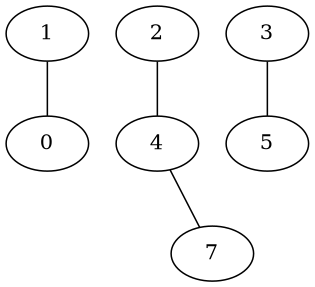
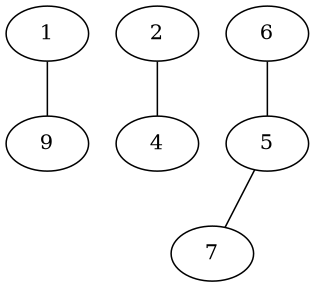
node "3": label "3" -> "6"
node "0": label "0" -> "9"
edge "4" -- "7": now "5" -- "7"
